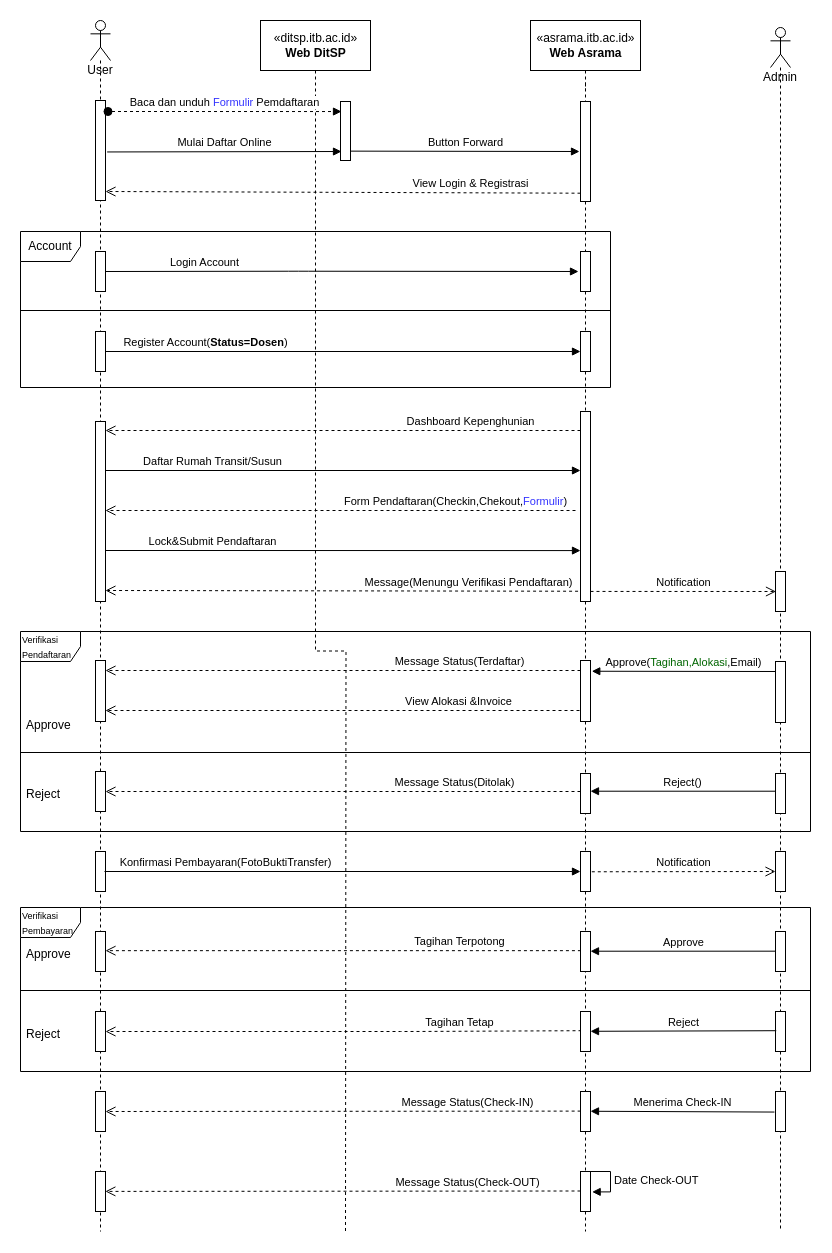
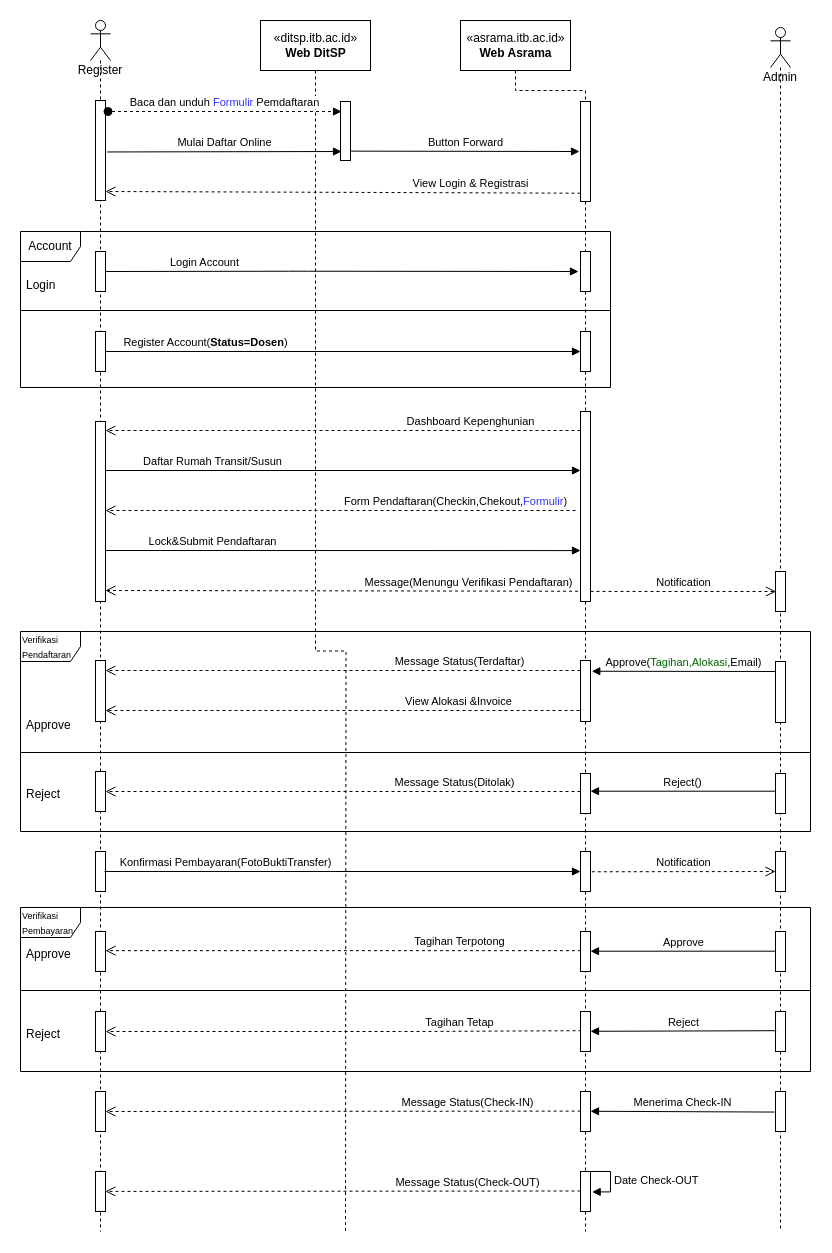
node "«asrama.itb.ac.id» Web Asrama": moved (586, 46) -> (516, 46)
node "User": label "User" -> "Register"
node "Login": added
